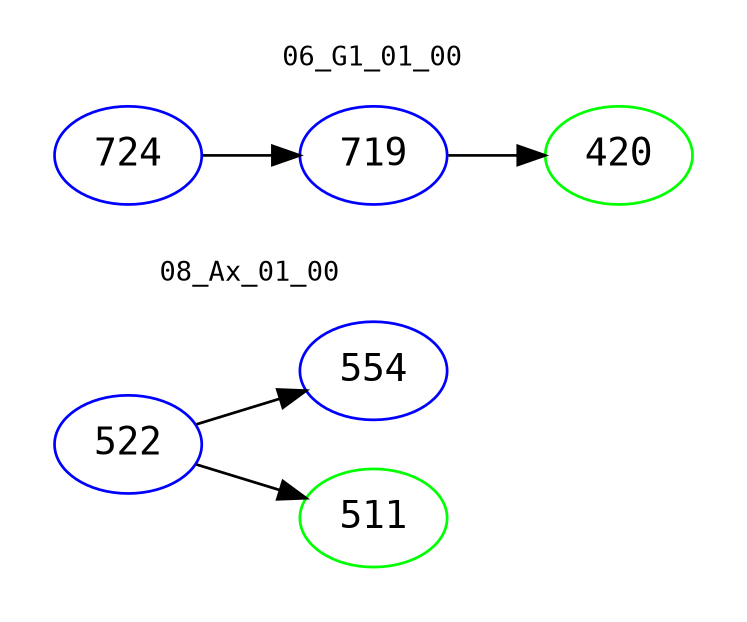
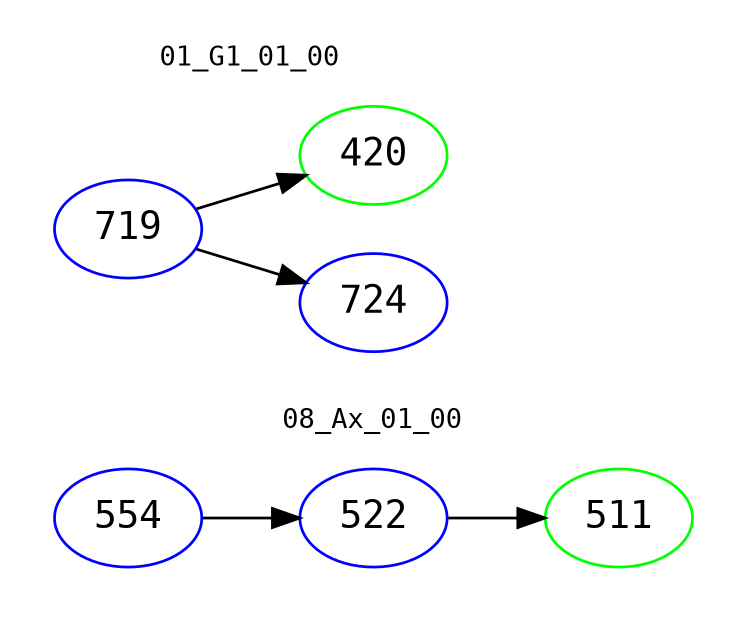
cluster "06_G1_01_00": label "06_G1_01_00" -> "01_G1_01_00"
edge "724" -> "719": reversed
edge "522" -> "554": reversed
